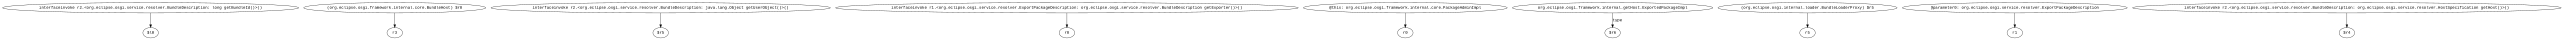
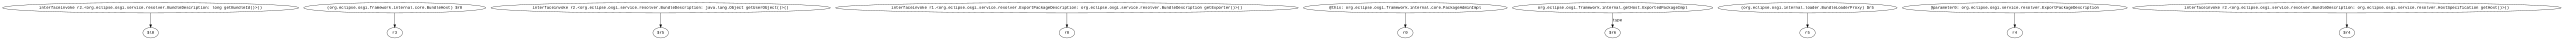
node "r1": label "r1" -> "r4"
